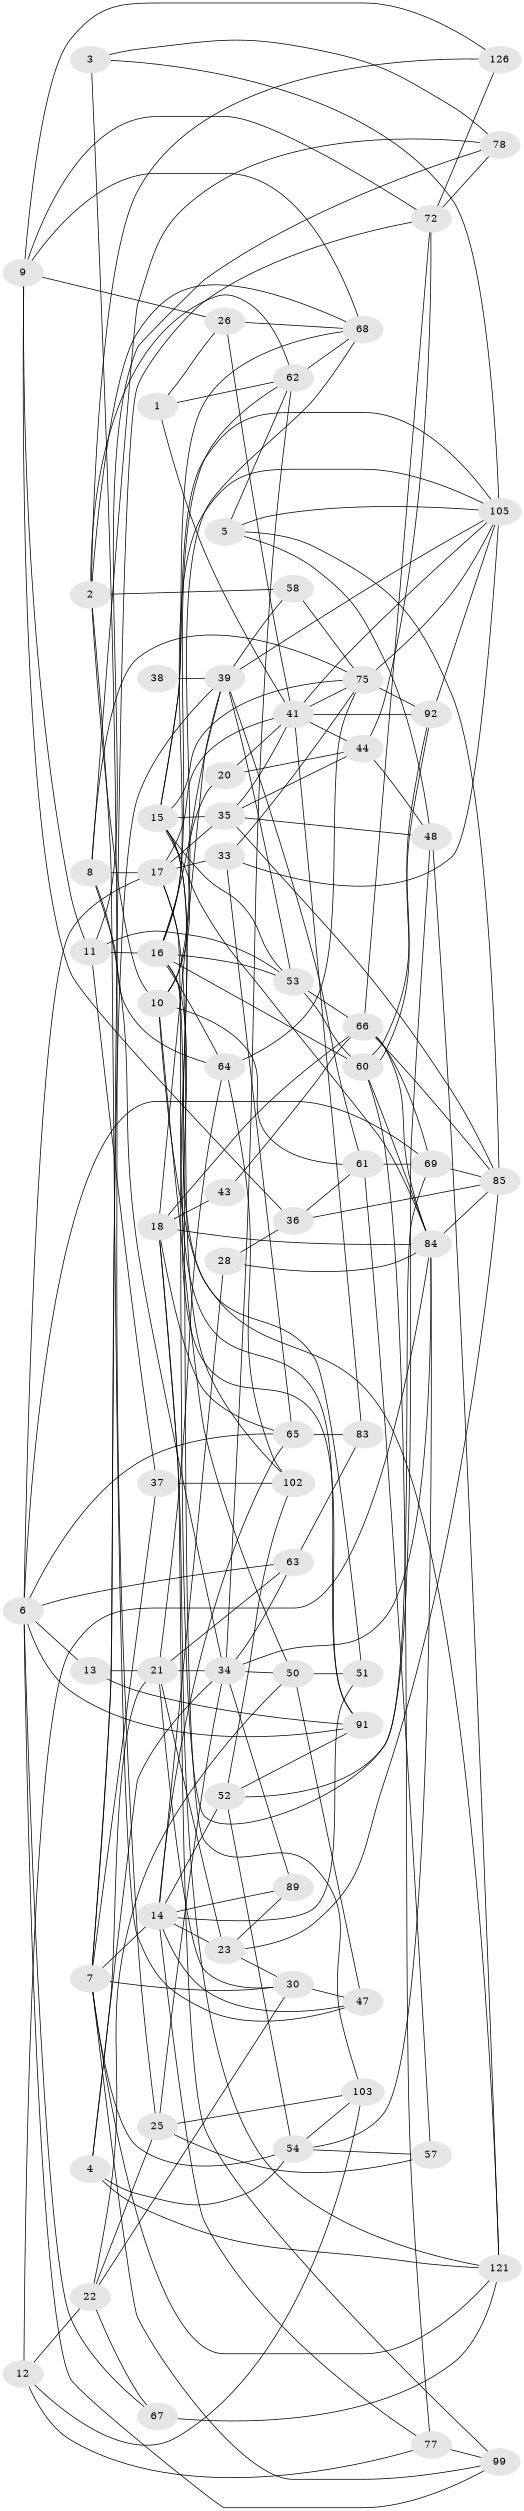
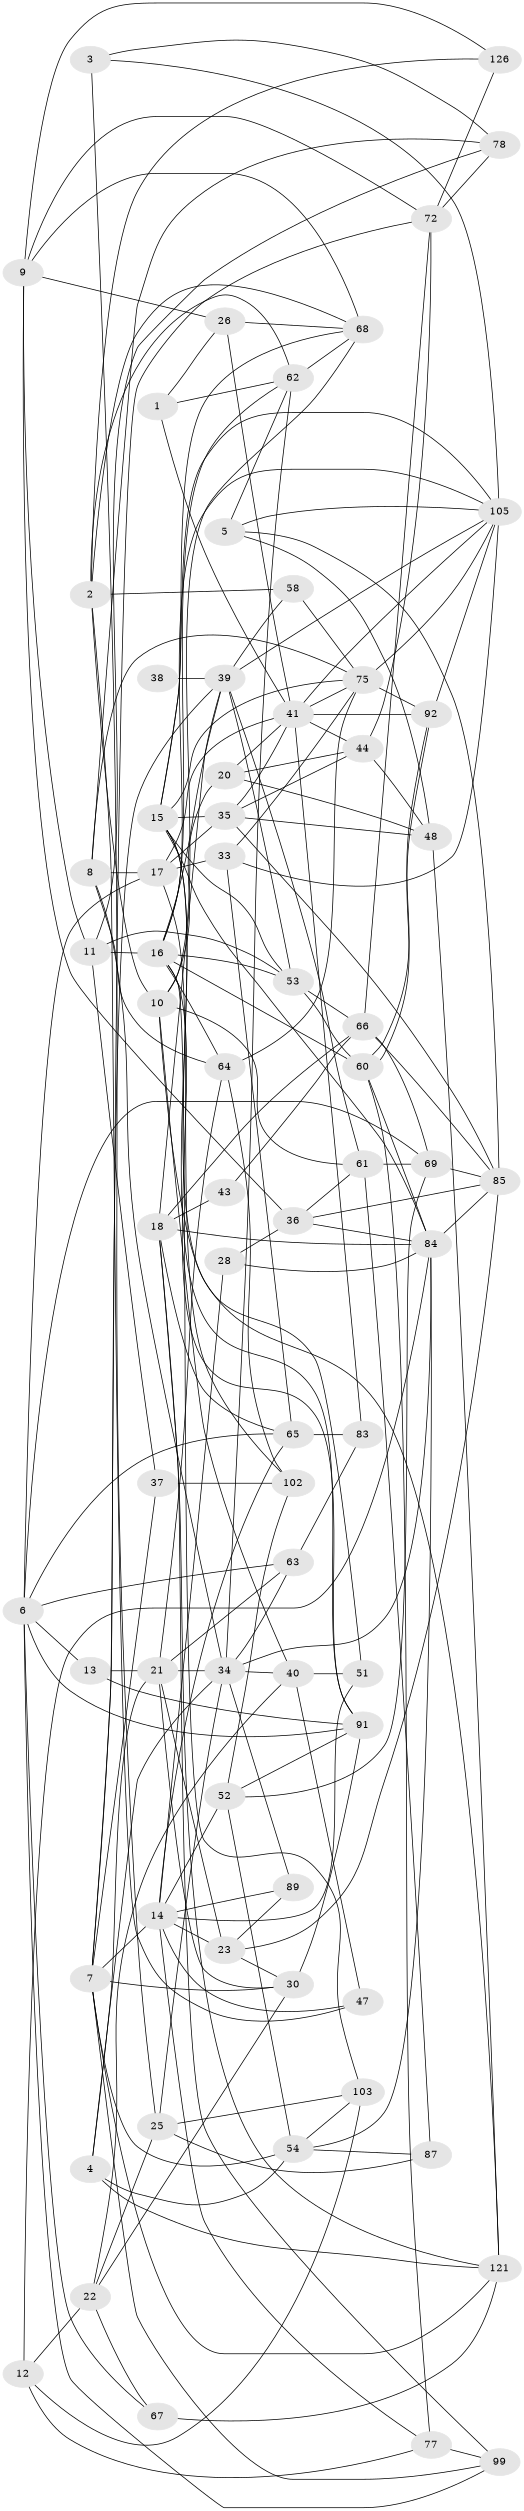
edge "66" -- "84": now "36" -- "84"
node "50": label "50" -> "40"
edge "48" -- "17": now "48" -- "20"
edge "30" -- "47": now "30" -- "91"
node "57": label "57" -> "87"
